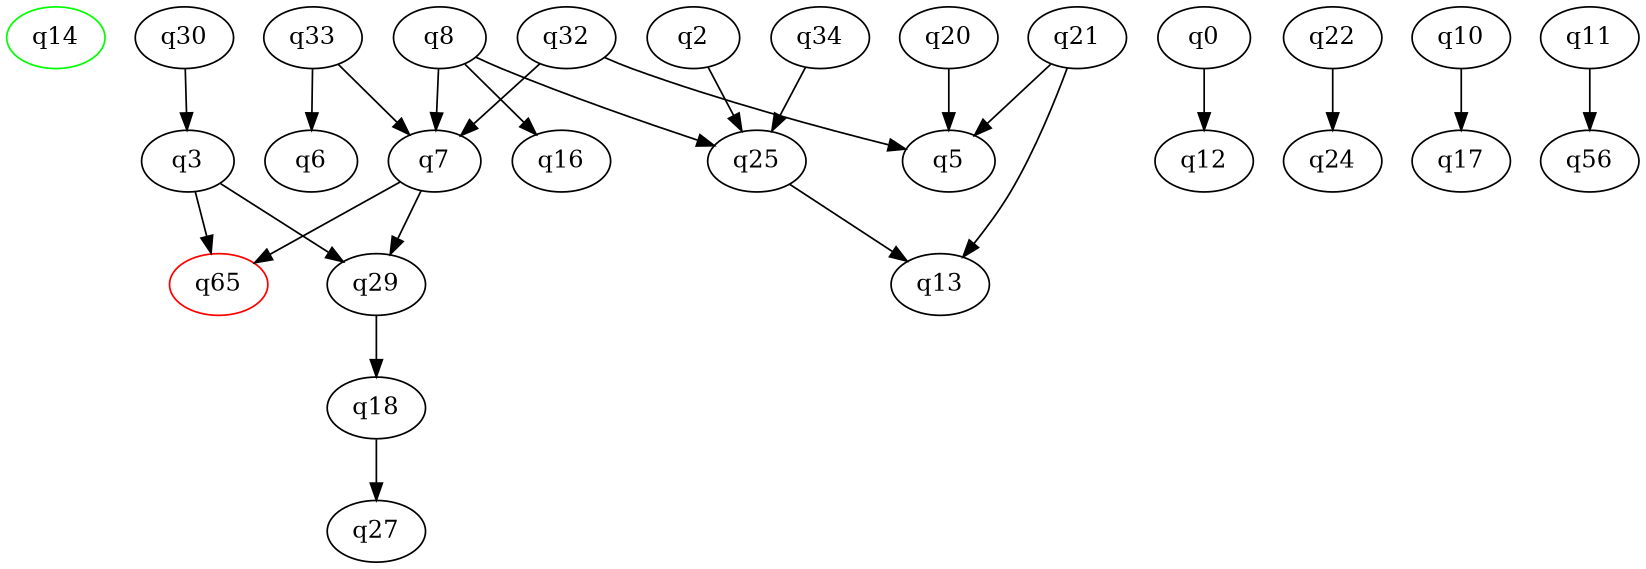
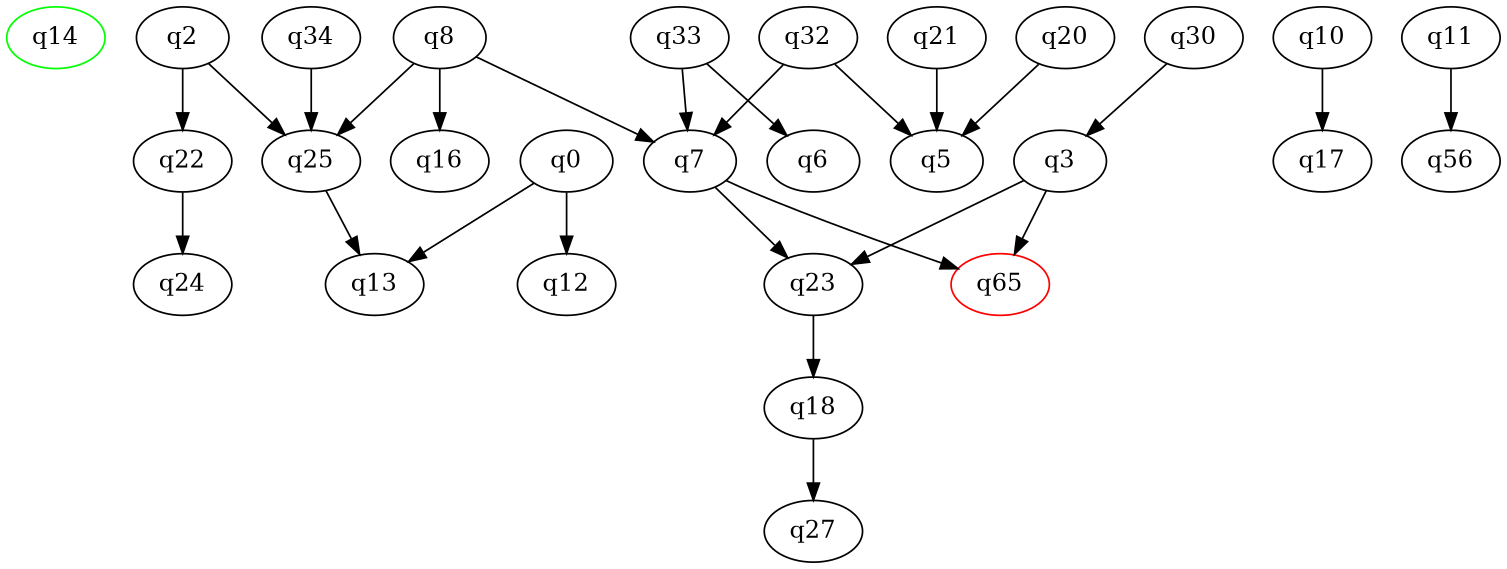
edge "q2" -> "q22": added
edge "q21" -> "q13": now "q0" -> "q13"
node "q29": label "q29" -> "q23"
